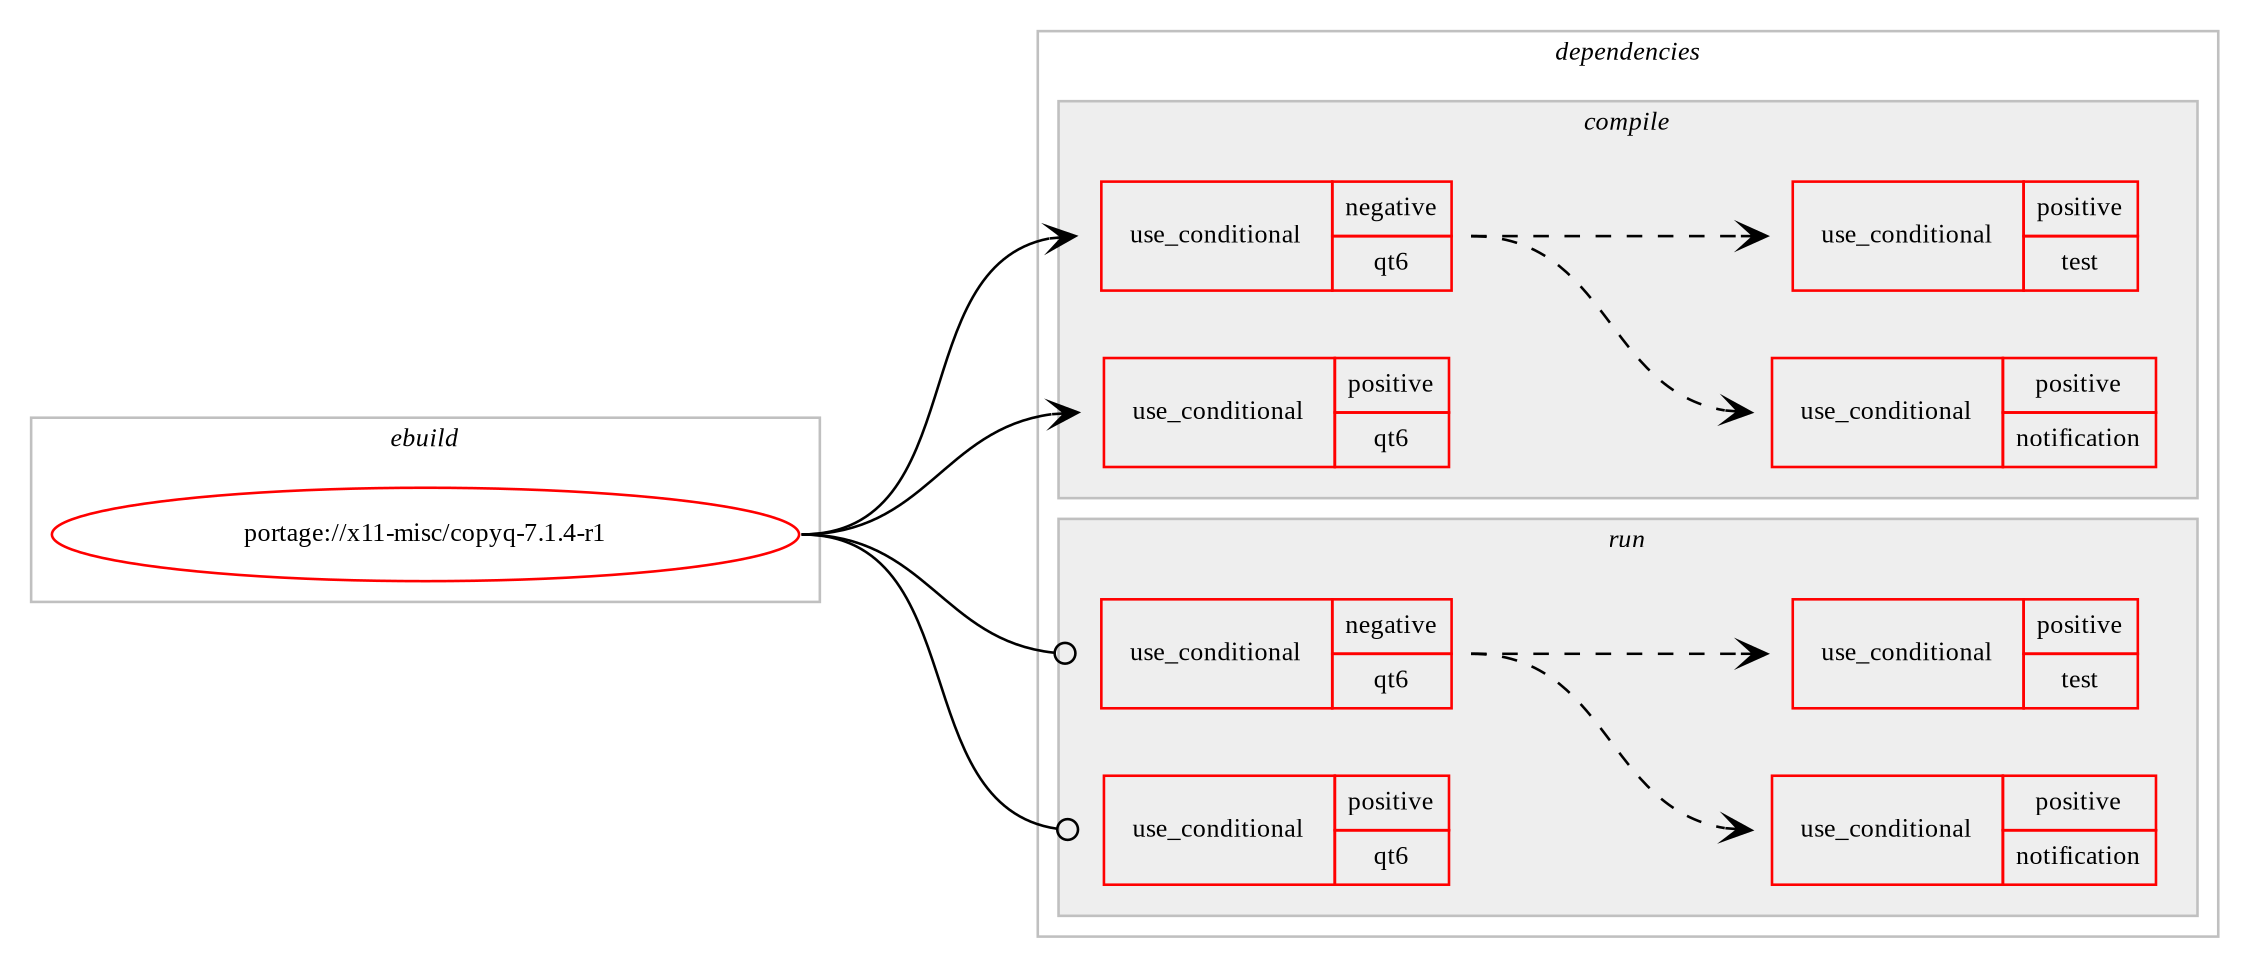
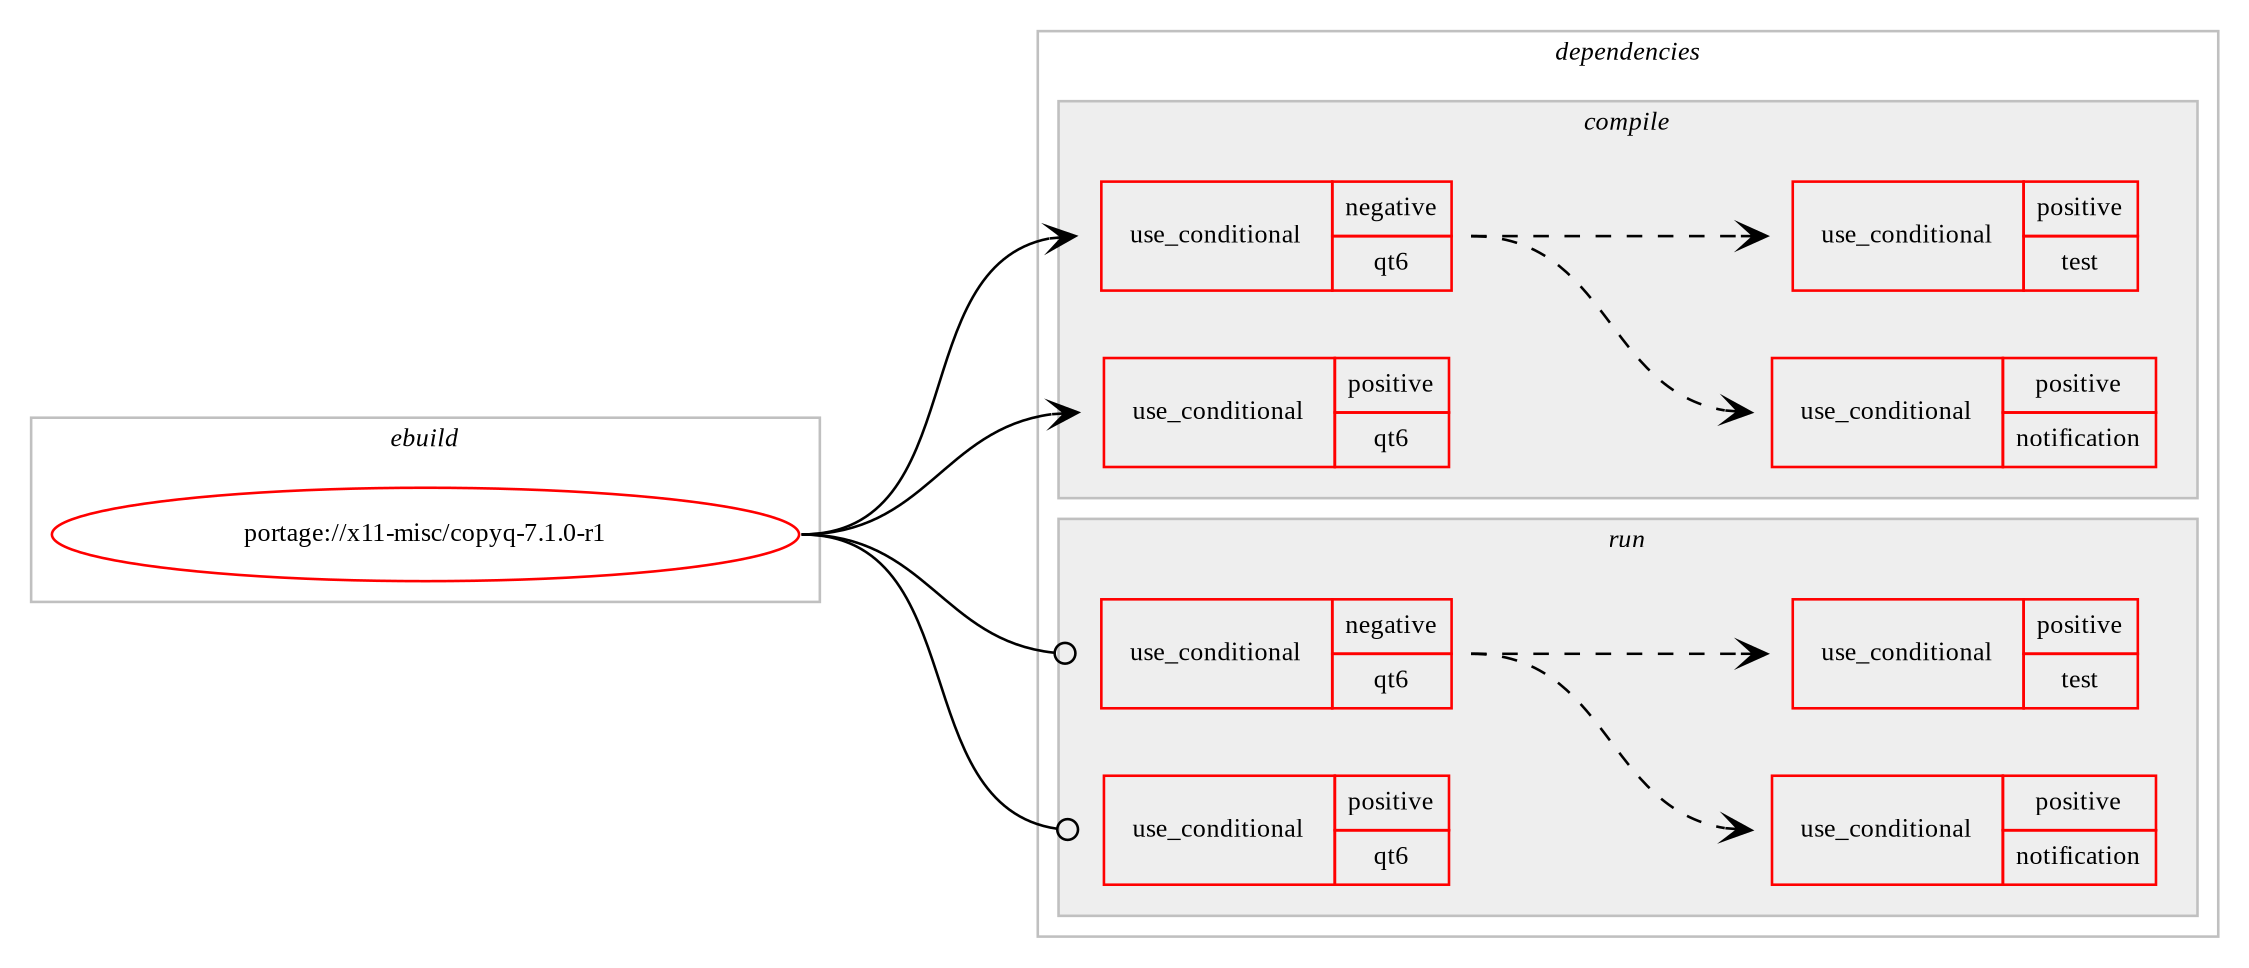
node "portage://x11-misc/copyq-7.1.4-r1": label "portage://x11-misc/copyq-7.1.4-r1" -> "portage://x11-misc/copyq-7.1.0-r1"
